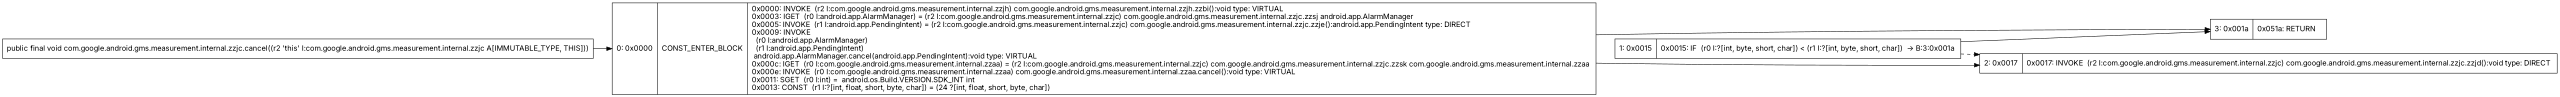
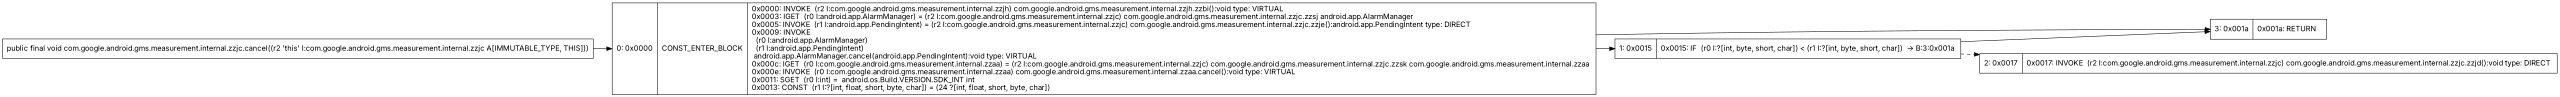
node "3: 0x001a": text "0x051a: RETURN" -> "0x001a: RETURN"
edge "0: 0x0000" -> "2: 0x0017": now "0: 0x0000" -> "1: 0x0015"
